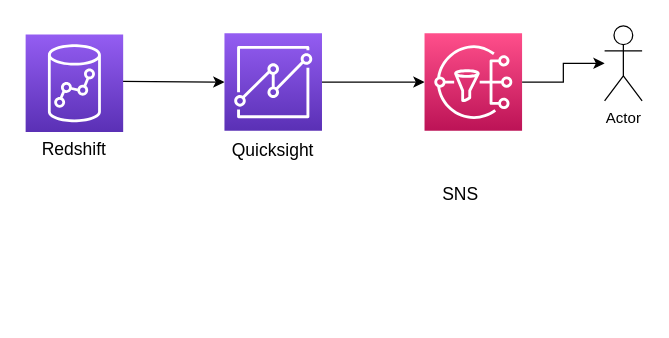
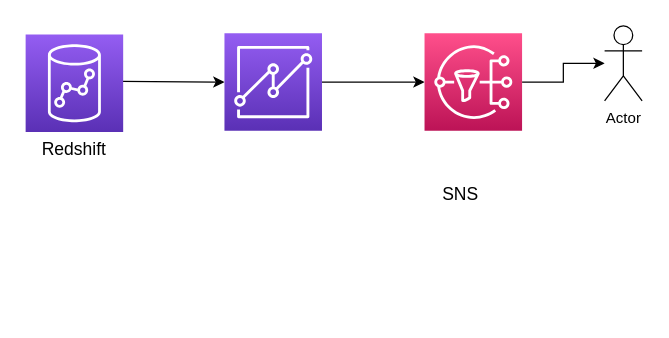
node "Quicksight": removed
